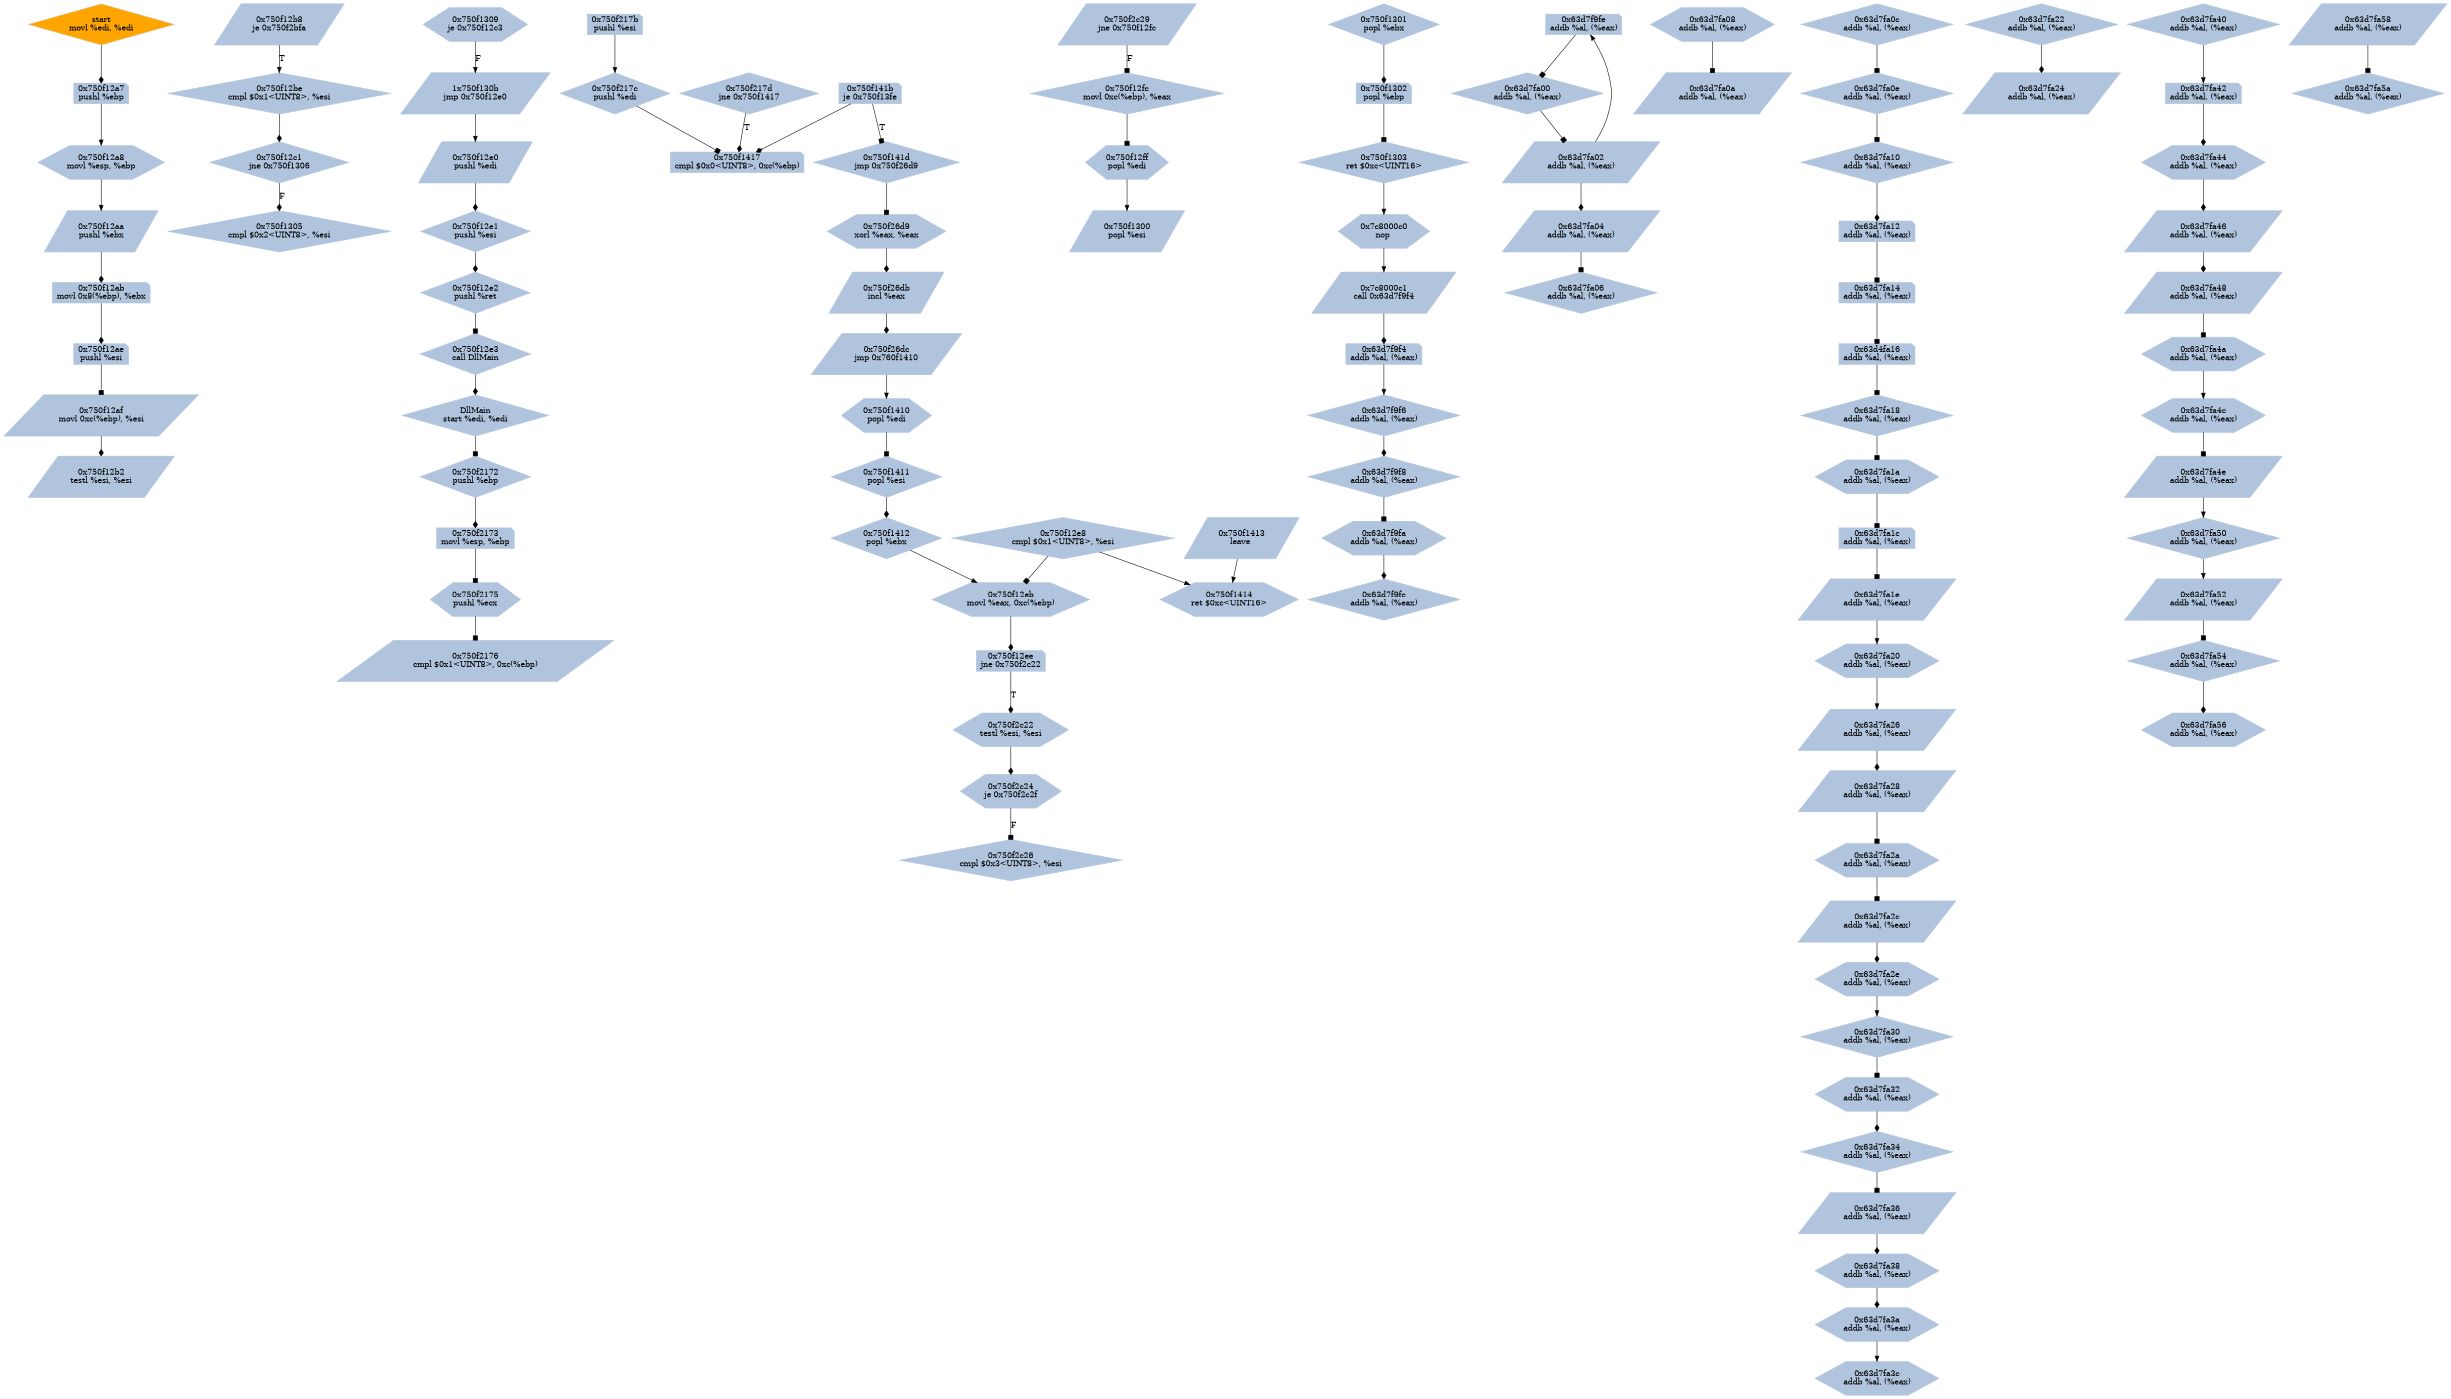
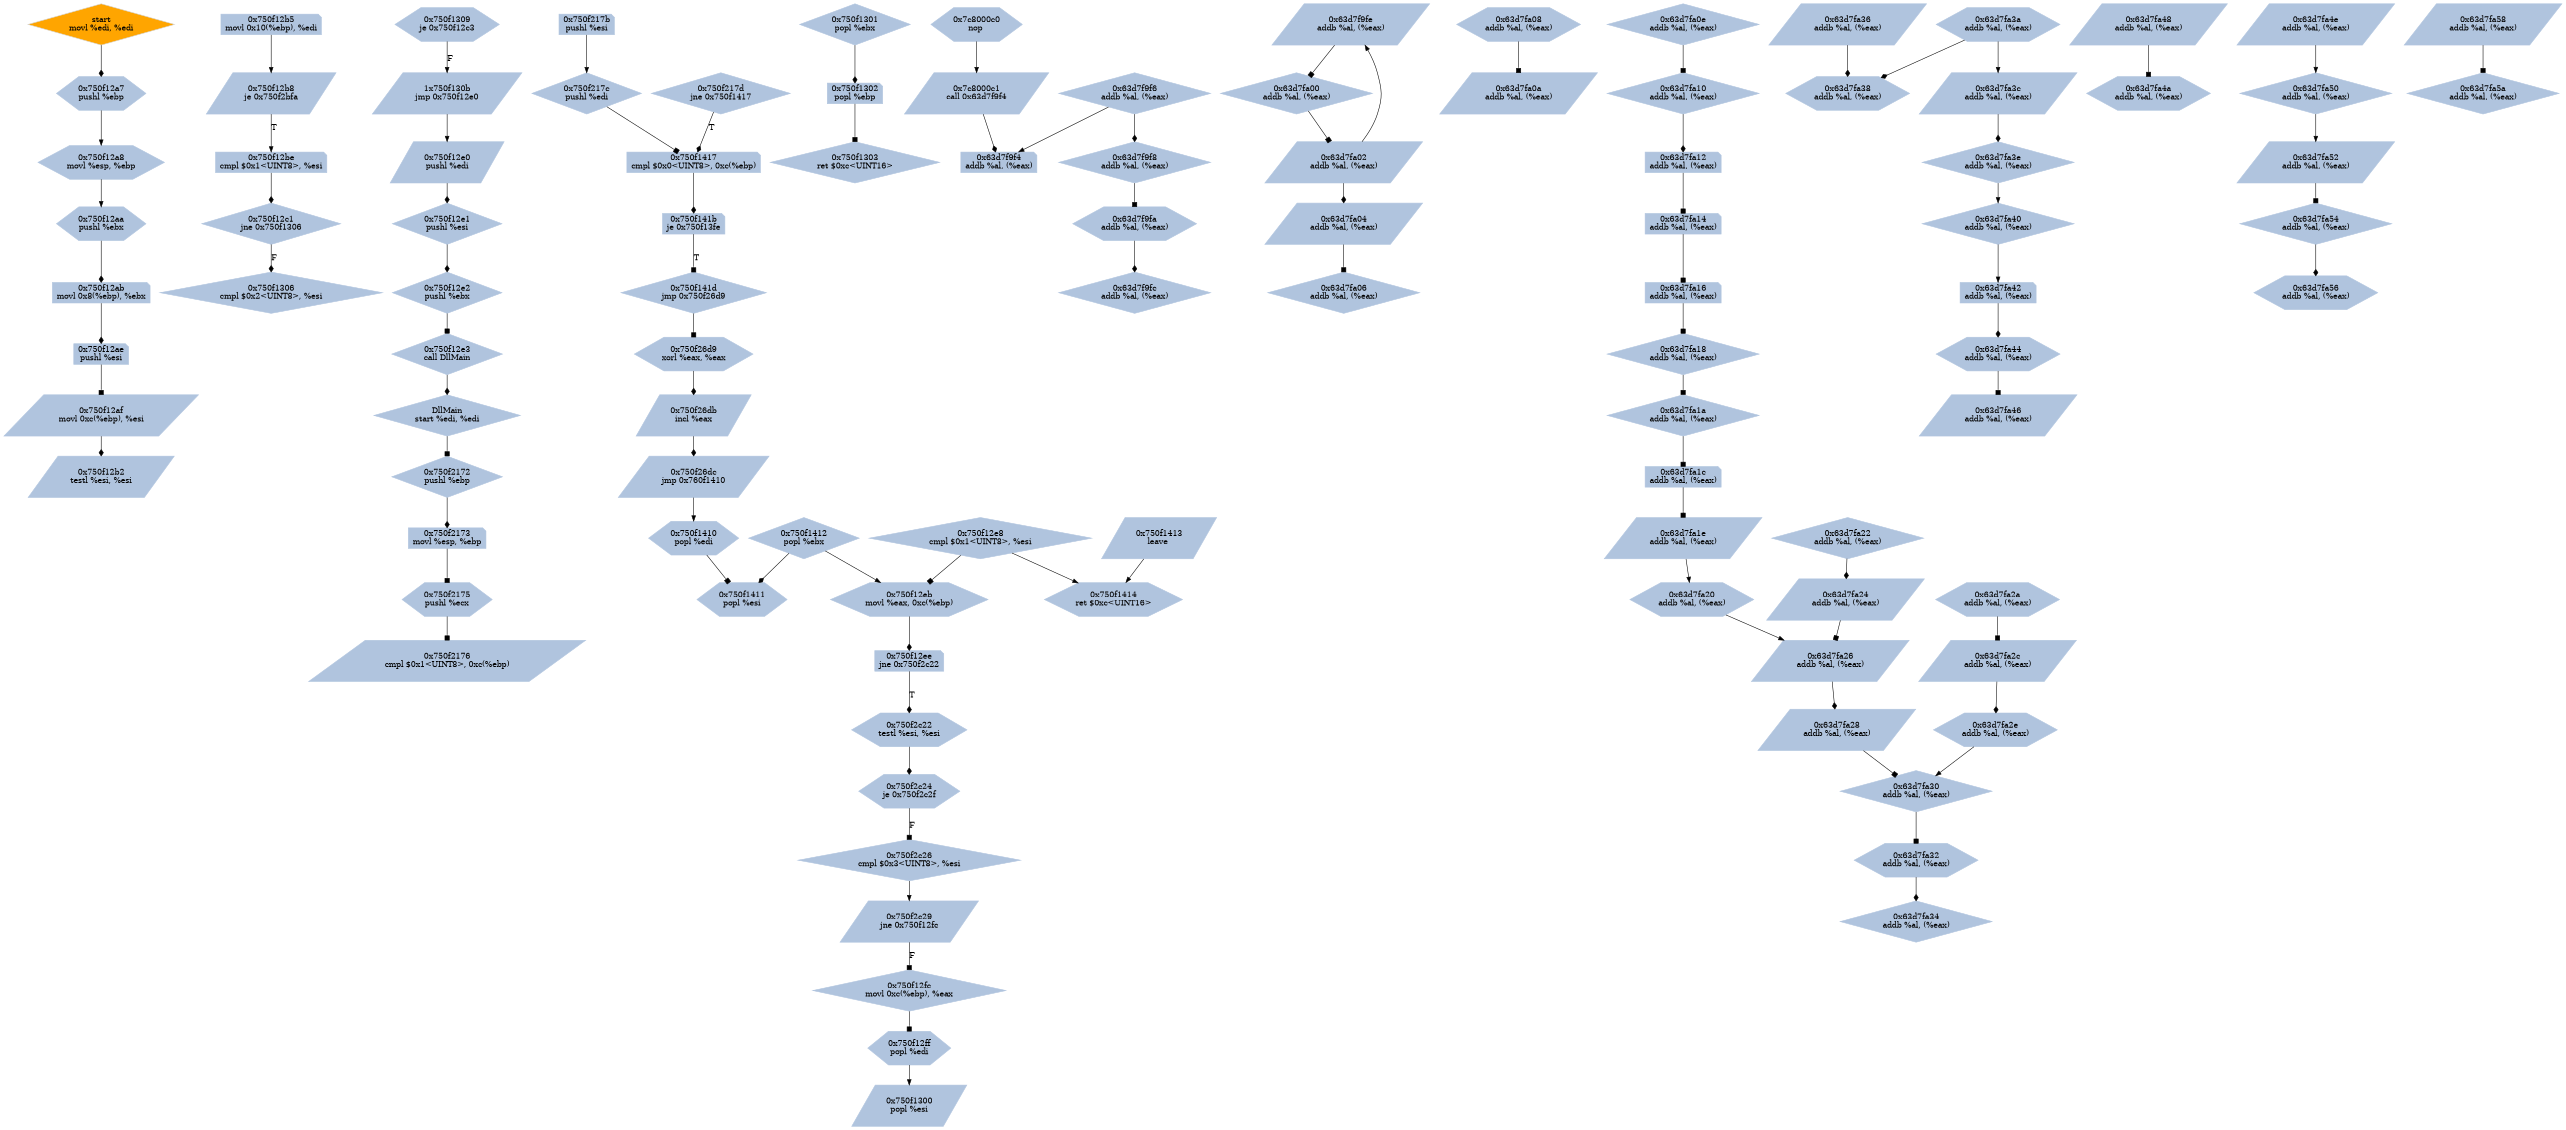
node "0x750f12b5 movl 0x10(%ebp), %edi": added
node "0x63d7f9fe addb %al, (%eax)": shape note -> parallelogram
node "0x63d7fa0c addb %al, (%eax)": removed
node "0x750f12a7 pushl %ebp": shape note -> hexagon
node "0x750f12be cmpl $0x1<UINT8>, %esi": shape diamond -> note
edge "0x750f141b je 0x750f13fe" -> "0x750f1417 cmpl $0x0<UINT8>, 0xc(%ebp)": reversed
node "0x63d7fa3e addb %al, (%eax)": added
edge "0x63d7fa44 addb %al, (%eax)" -> "0x63d7fa46 addb %al, (%eax)": arrowhead diamond -> box
edge "0x750f1303 ret $0xc<UINT16>" -> "0x7c8000c0 nop": removed
node "0x750f12aa pushl %ebx": shape parallelogram -> hexagon
node "0x750f1305 cmpl $0x2<UINT8>, %esi": label "0x750f1305 cmpl $0x2<UINT8>, %esi" -> "0x750f1306 cmpl $0x2<UINT8>, %esi"
edge "0x63d7fa46 addb %al, (%eax)" -> "0x63d7fa48 addb %al, (%eax)": removed
node "0x750f12e2 pushl %ret": label "0x750f12e2 pushl %ret" -> "0x750f12e2 pushl %ebx"
node "0x63d4fa16 addb %al, (%eax)": label "0x63d4fa16 addb %al, (%eax)" -> "0x63d7fa16 addb %al, (%eax)"
edge "0x63d7f9f4 addb %al, (%eax)" -> "0x63d7f9f6 addb %al, (%eax)": reversed
node "0x63d7fa4c addb %al, (%eax)": removed
node "0x750f1411 popl %esi": shape diamond -> hexagon
node "0x63d7fa1a addb %al, (%eax)": shape hexagon -> diamond
edge "0x750f1411 popl %esi" -> "0x750f1412 popl %ebx": reversed
edge "0x63d7fa24 addb %al, (%eax)" -> "0x63d7fa26 addb %al, (%eax)": added
edge "0x63d7fa28 addb %al, (%eax)" -> "0x63d7fa2a addb %al, (%eax)": now "0x63d7fa28 addb %al, (%eax)" -> "0x63d7fa30 addb %al, (%eax)"
edge "0x750f2c26 cmpl $0x3<UINT8>, %esi" -> "0x750f2c29 jne 0x750f12fc": added
edge "0x63d7fa34 addb %al, (%eax)" -> "0x63d7fa36 addb %al, (%eax)": removed
edge "0x63d7fa38 addb %al, (%eax)" -> "0x63d7fa3a addb %al, (%eax)": reversed
node "0x63d7fa3c addb %al, (%eax)": shape hexagon -> parallelogram
